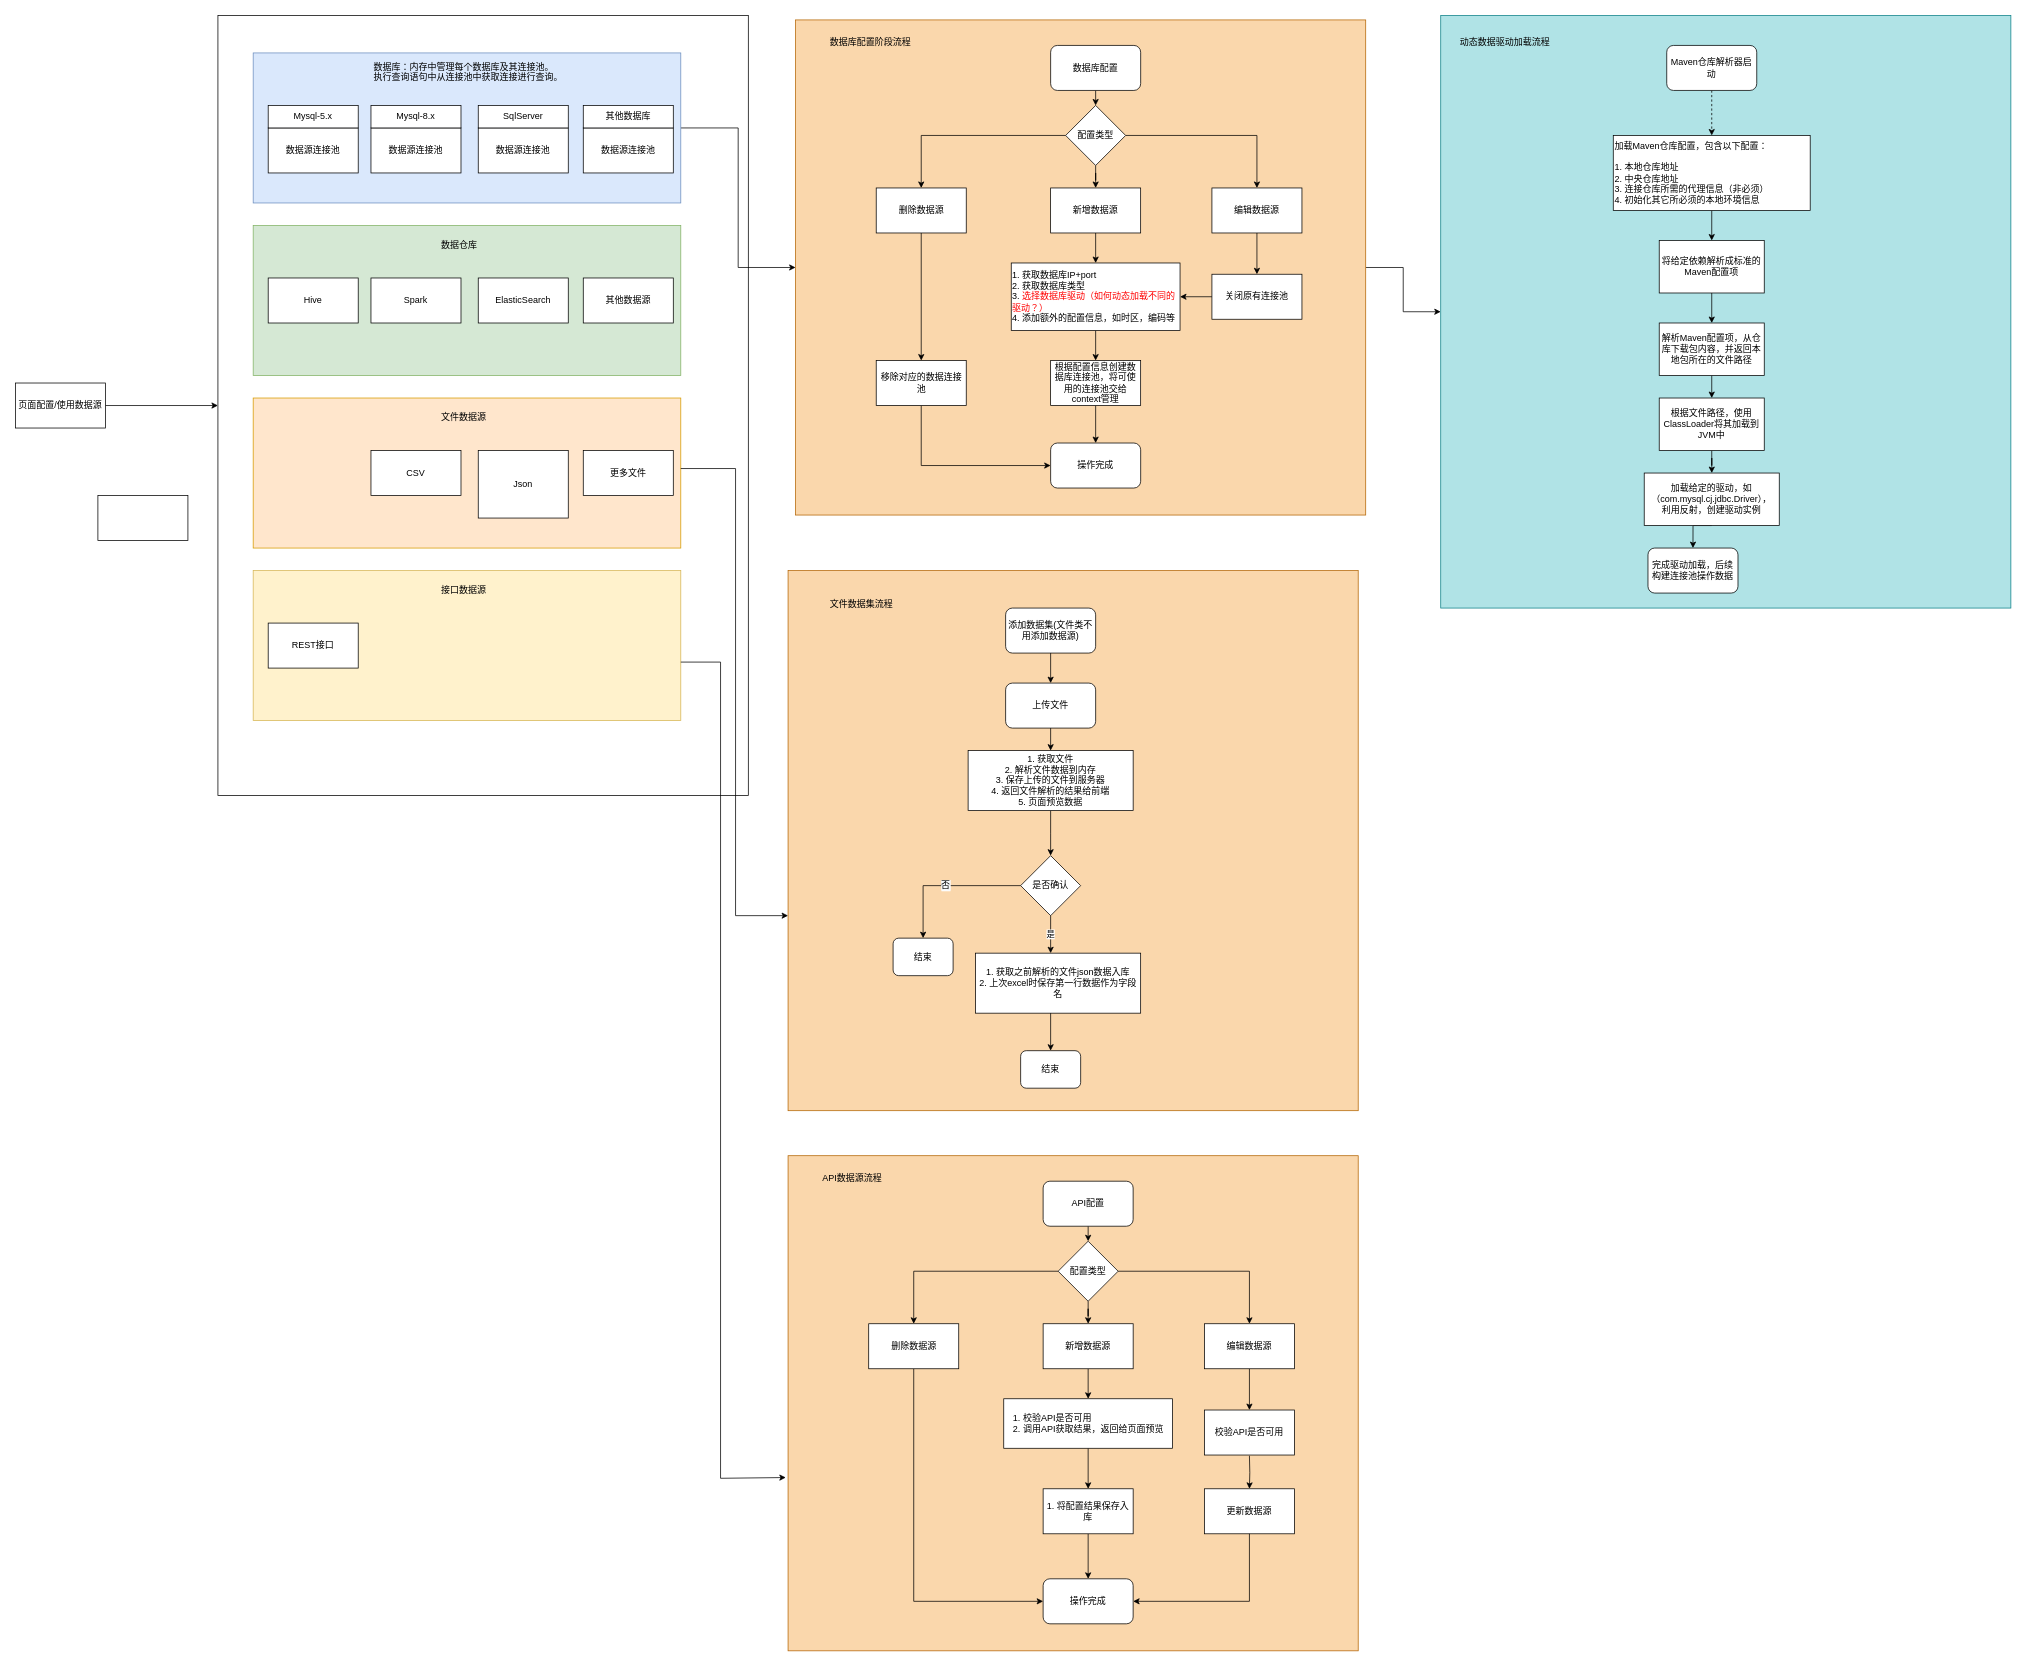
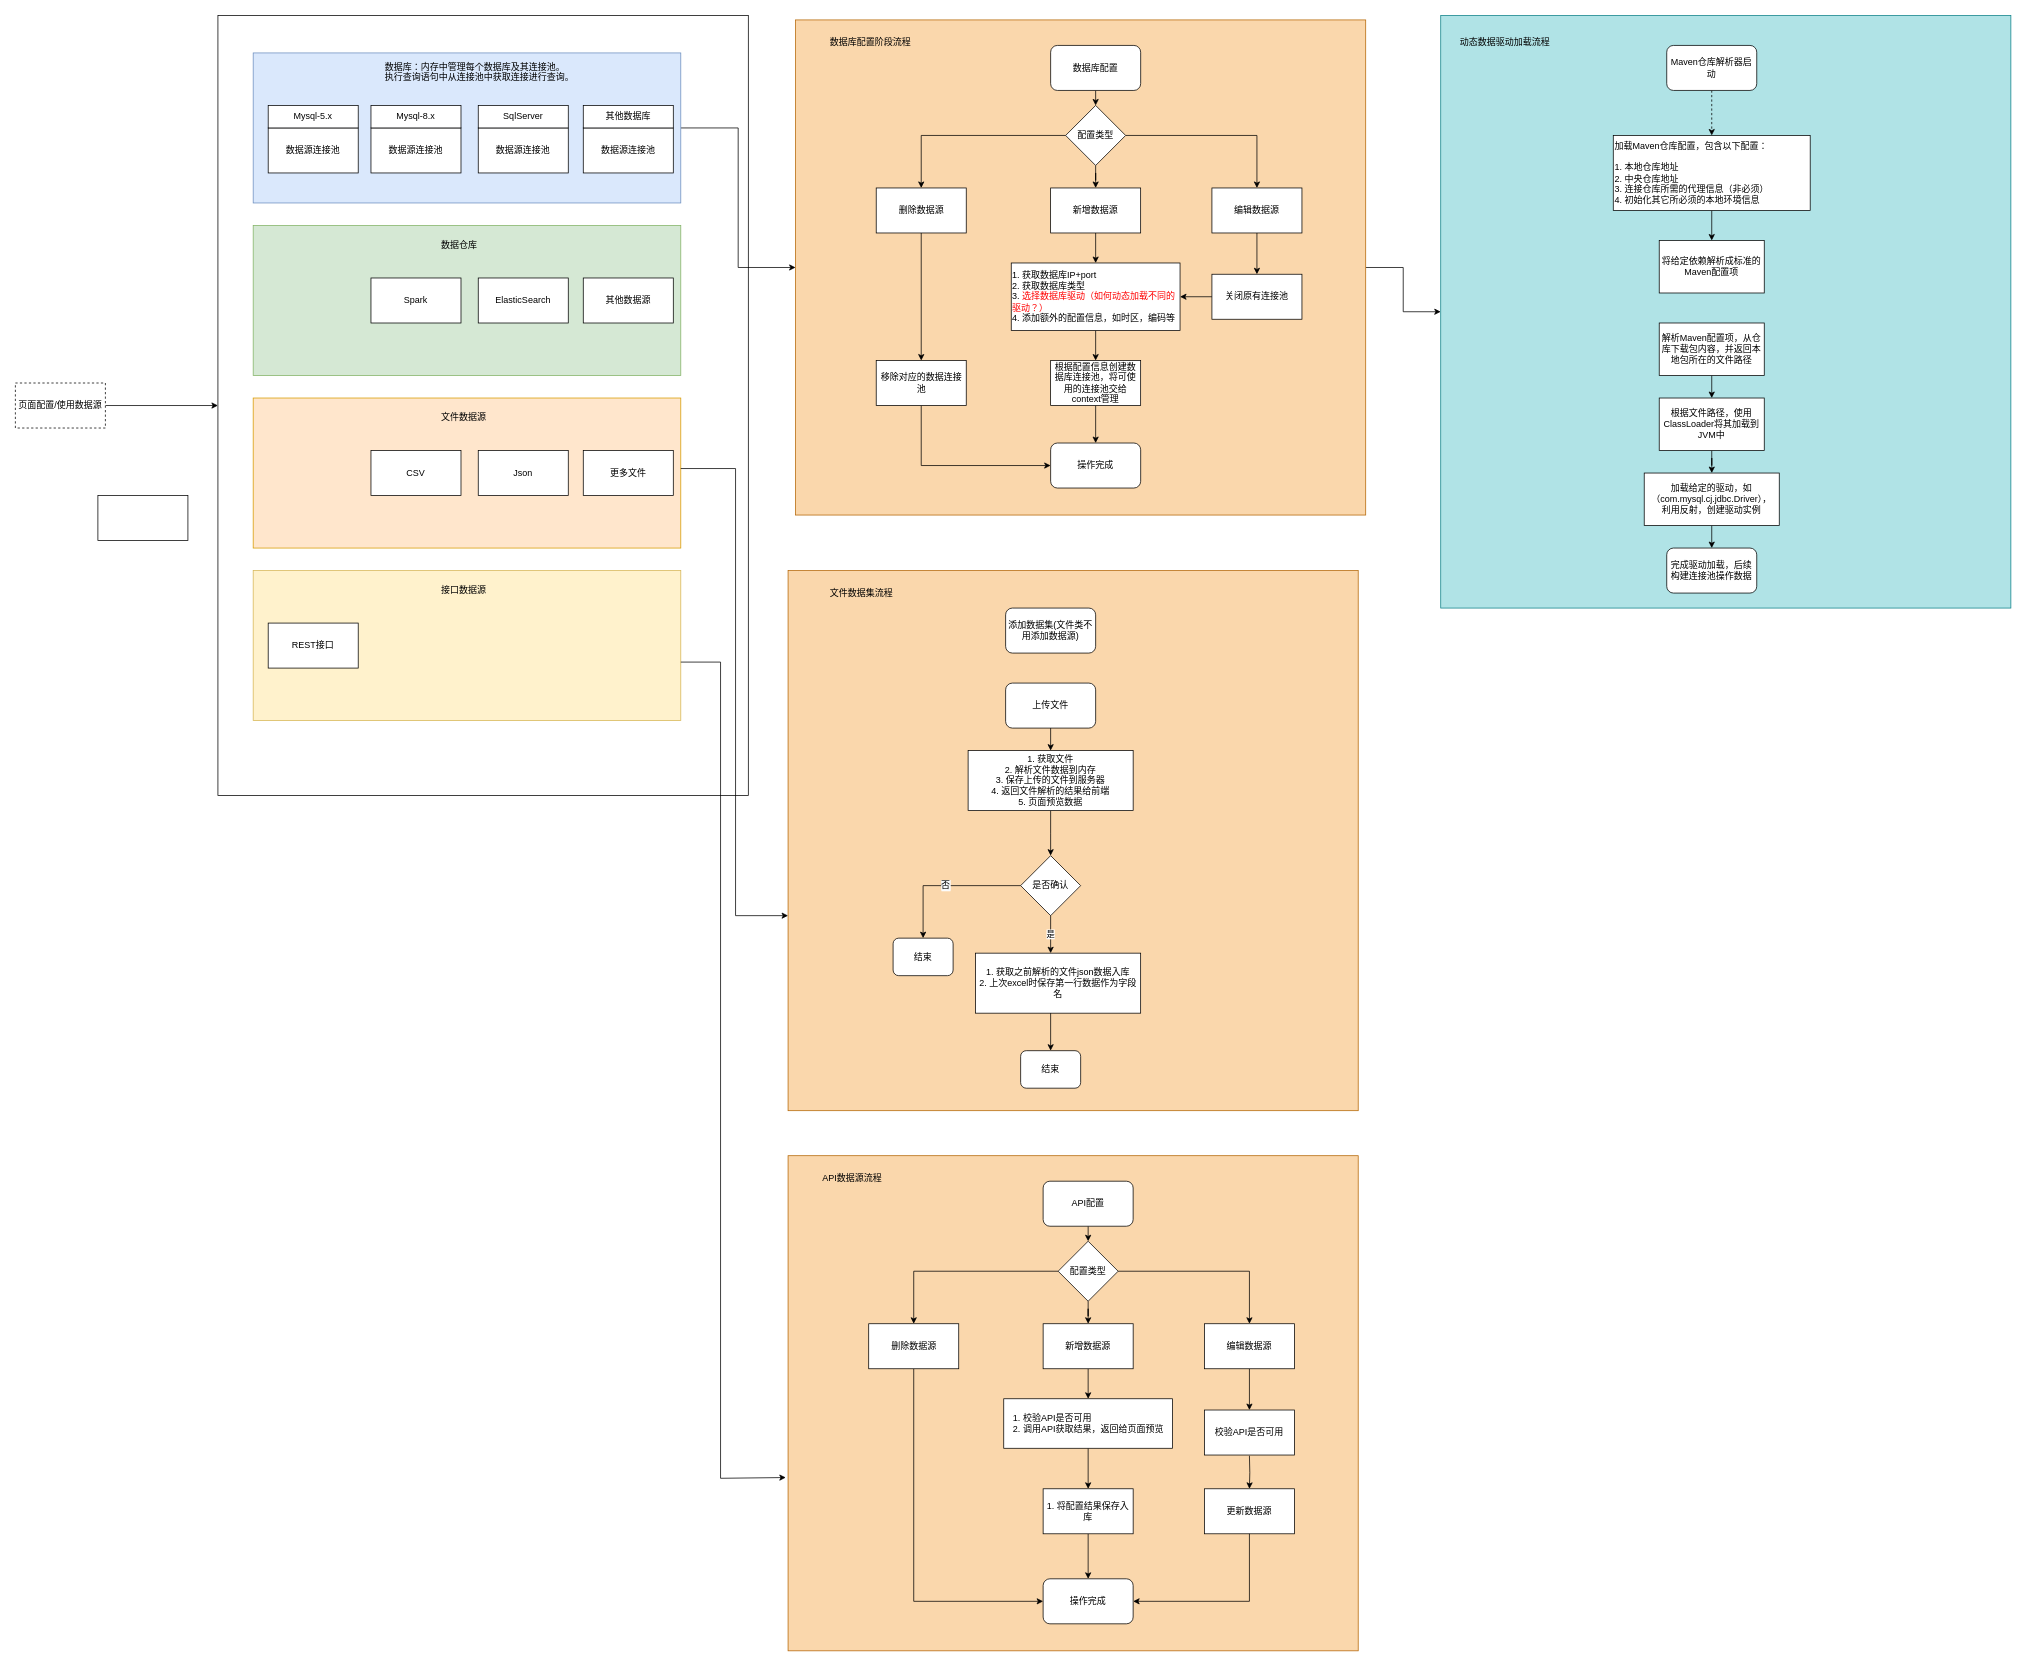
node "数据库：内存中管理每个数据库及其连接池。 执行查询语句中从连接池中获取连接进行查询。": moved (469, 72) -> (480, 72)
node "Hive": removed
edge "将给定依赖解析成标准的Maven配置项" -> "解析Maven配置项，从仓库下载包内容，并返回本地包所在的文件路径": removed
node "页面配置/使用数据源": style solid -> dashed
node "Json": size 90x68 -> 90x45
node "完成驱动加载，后续构建连接池操作数据": moved (1693, 570) -> (1711, 570)
node "文件数据集流程": moved (878, 603) -> (878, 592)
edge "添加数据集(文件类不用添加数据源)" -> "上传文件": removed
